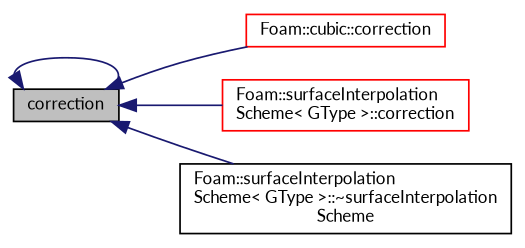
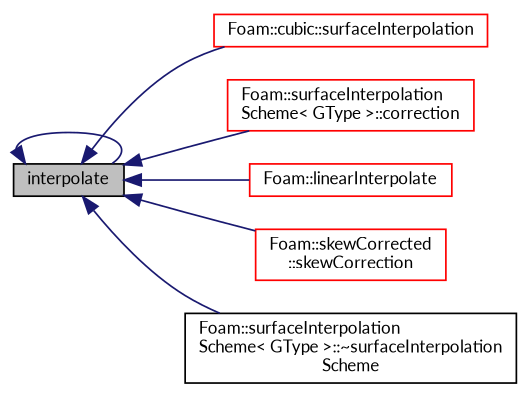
node "Foam::cubic::correction": label "Foam::cubic::correction" -> "Foam::cubic::surfaceInterpolation"
node "correction": label "correction" -> "interpolate"
node "Foam::linearInterpolate": added
node "Foam::skewCorrected ::skewCorrection": added
